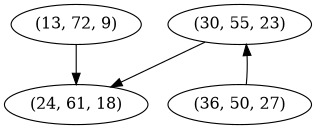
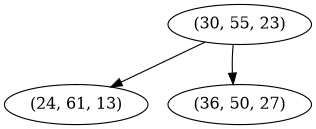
node "(13, 72, 9)": removed
edge "(36, 50, 27)" -> "(30, 55, 23)": reversed
node "(24, 61, 18)": label "(24, 61, 18)" -> "(24, 61, 13)"
